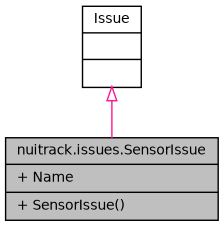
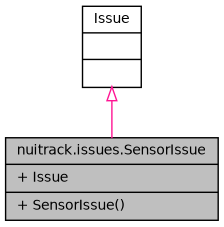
node "nuitrack.issues.SensorIssue": text "+ Name" -> "+ Issue"
